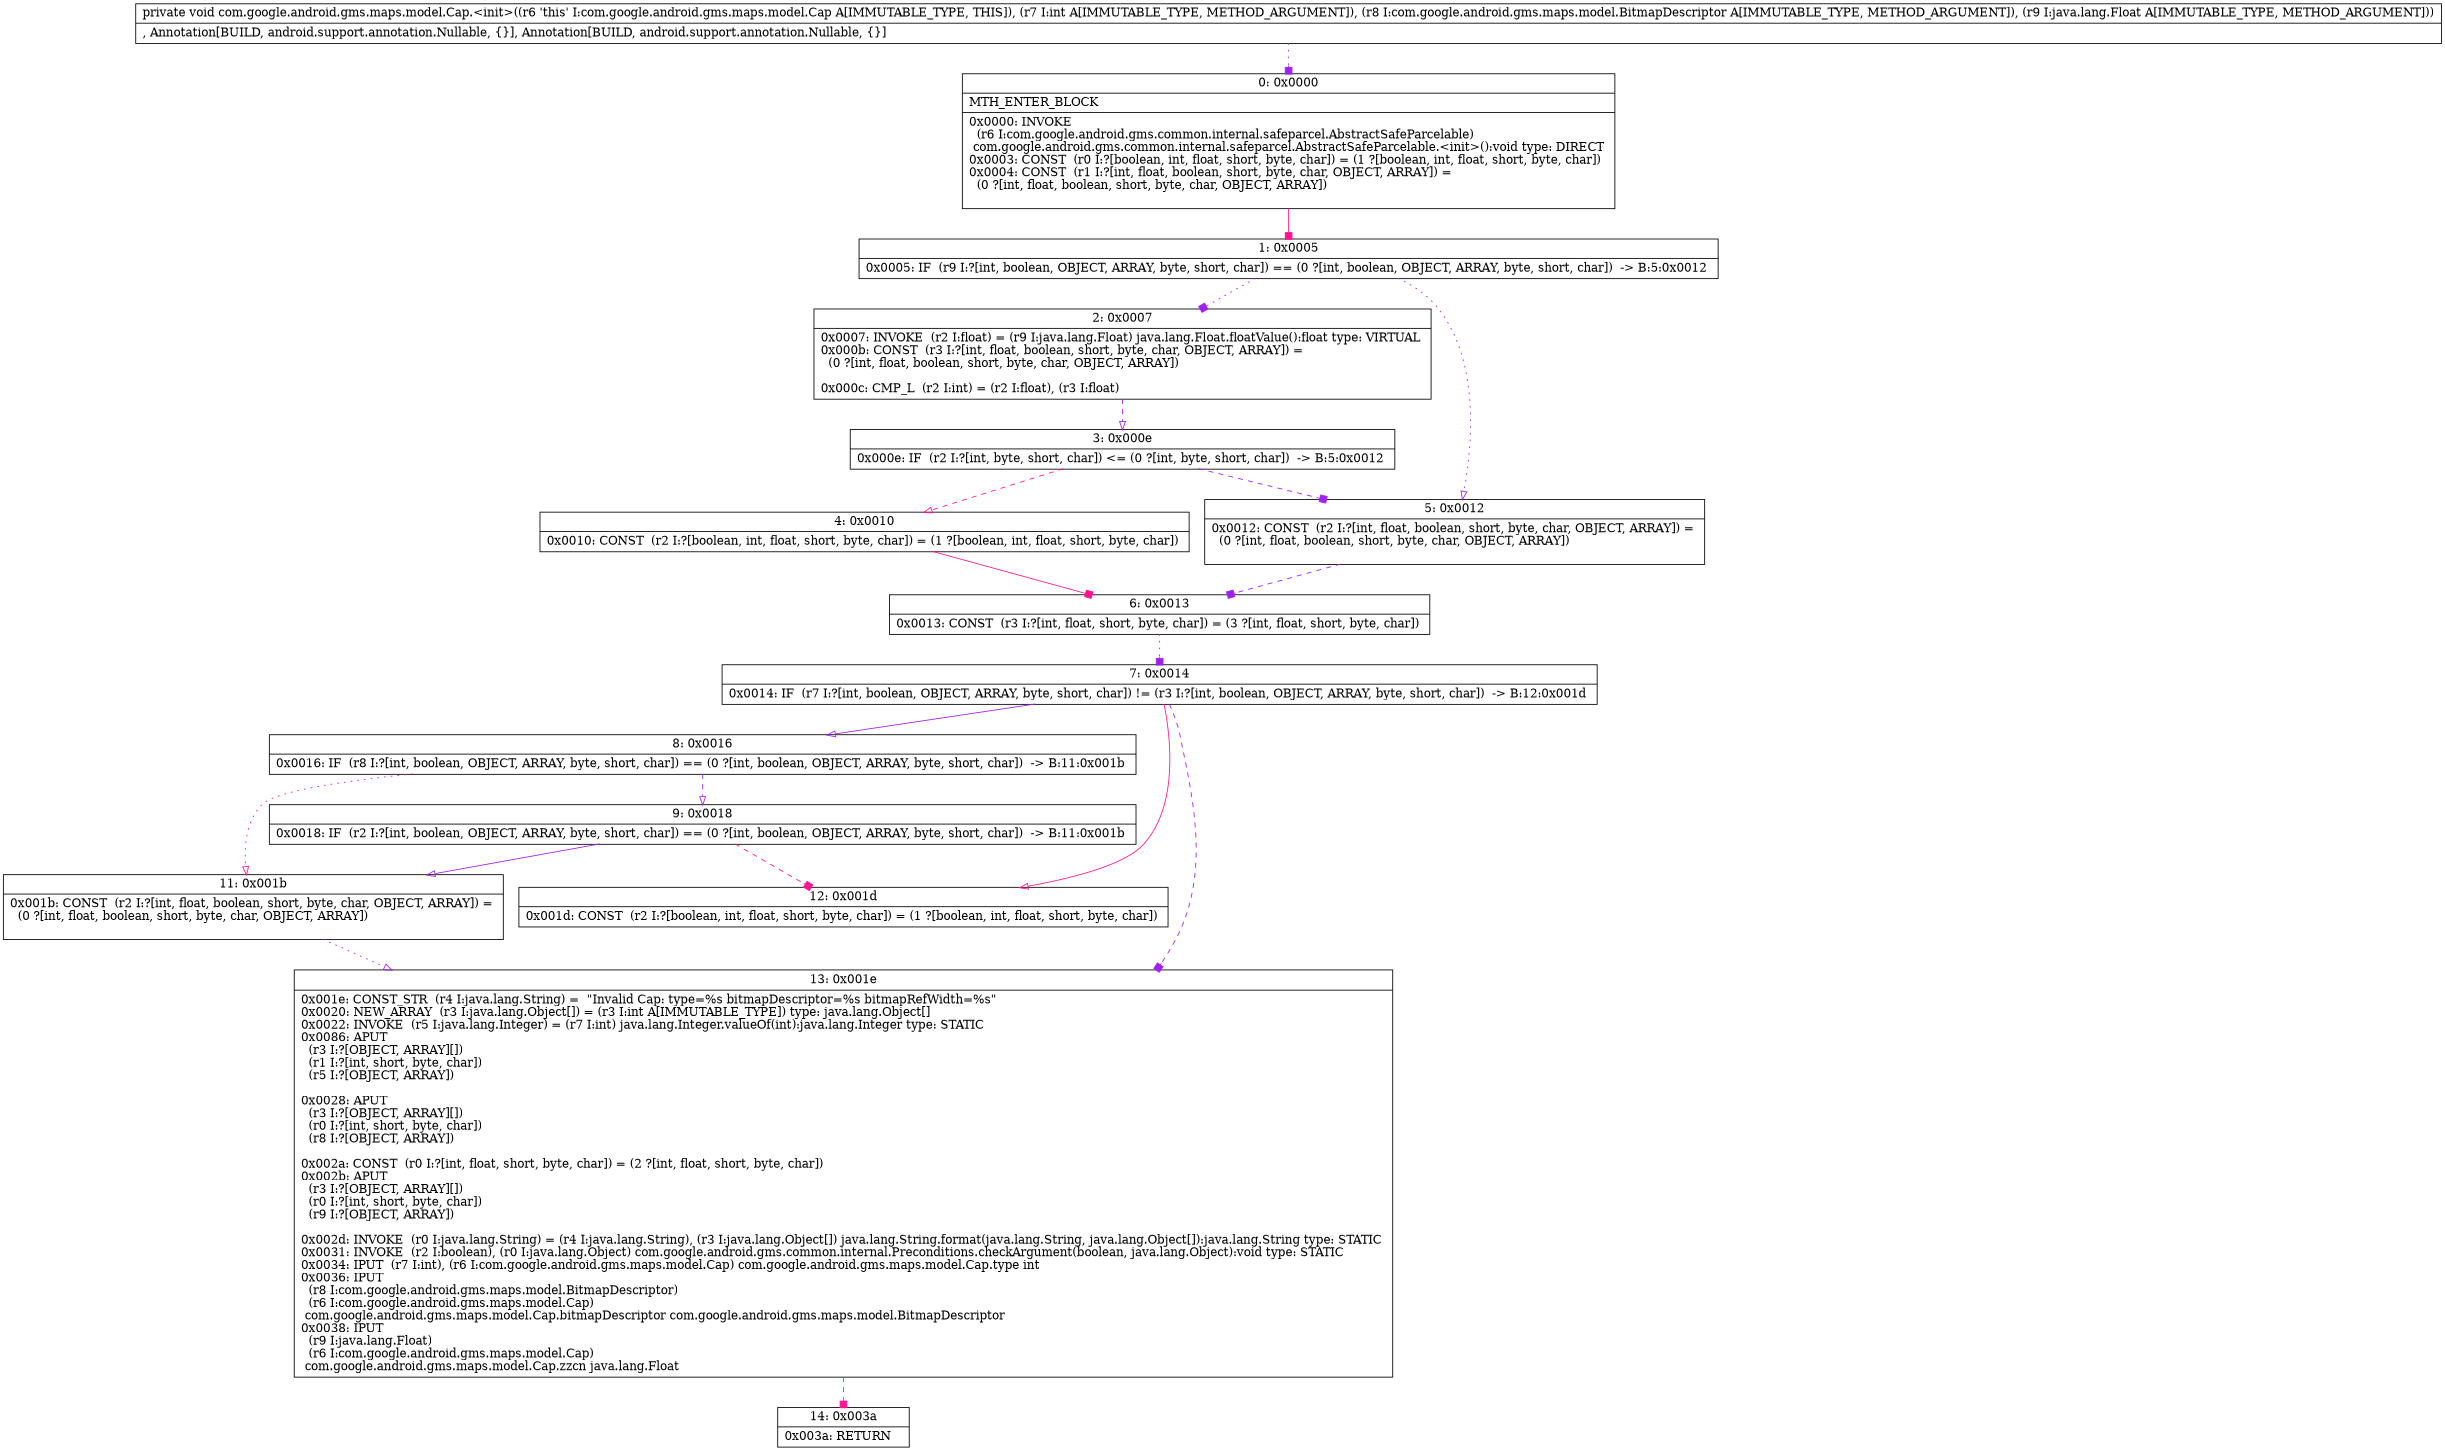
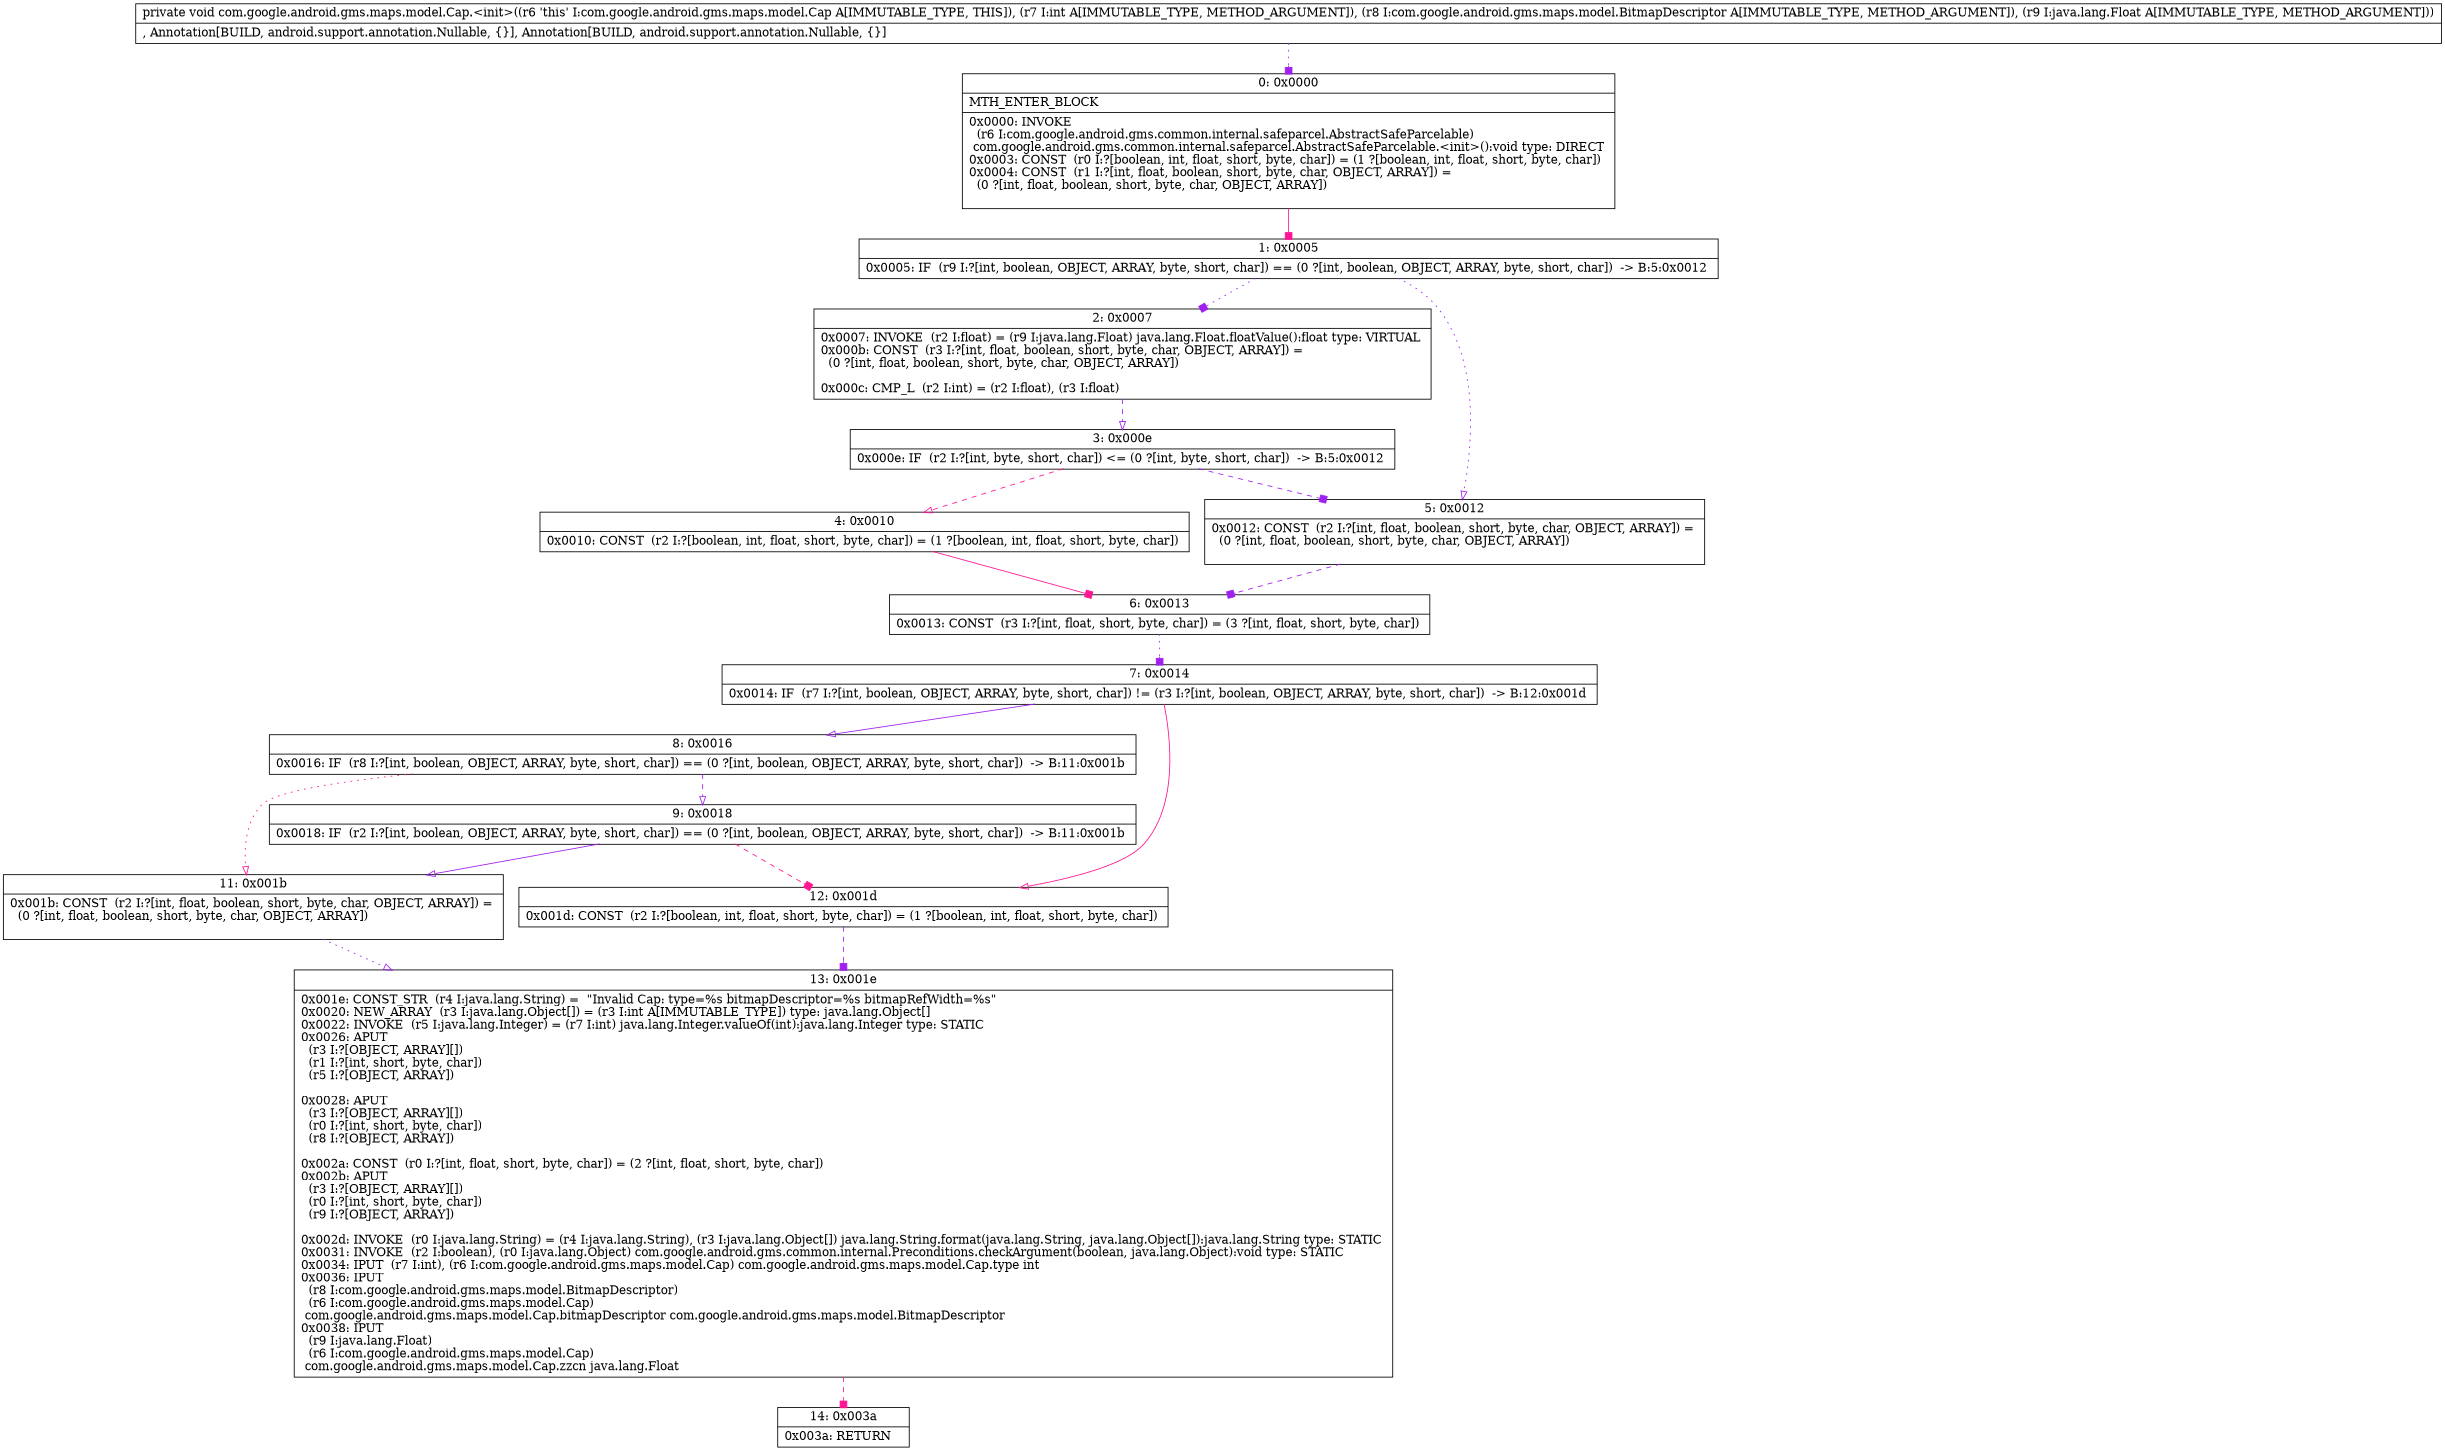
edge "7: 0x0014" -> "13: 0x001e": now "12: 0x001d" -> "13: 0x001e"
node "13: 0x001e": text "0x0086: APUT" -> "0x0026: APUT"
